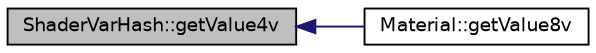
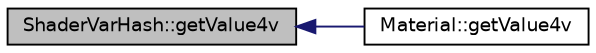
node "Material::getValue8v": label "Material::getValue8v" -> "Material::getValue4v"
